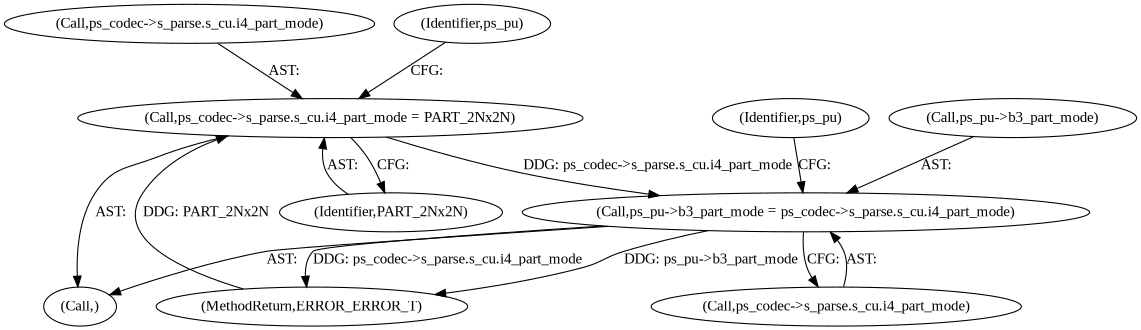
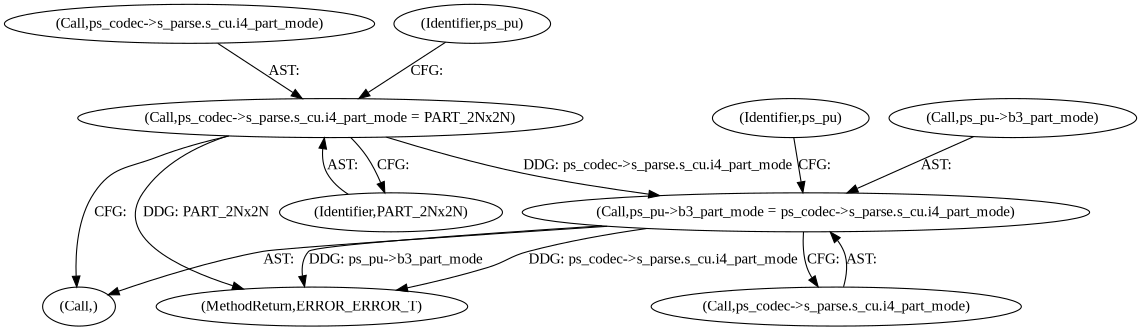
edge "(Call,ps_codec->s_parse.s_cu.i4_part_mode = PART_2Nx2N)" -> "(Call,)": label "AST: " -> "CFG: "
edge "(MethodReturn,ERROR_ERROR_T)" -> "(Call,ps_codec->s_parse.s_cu.i4_part_mode = PART_2Nx2N)": reversed
